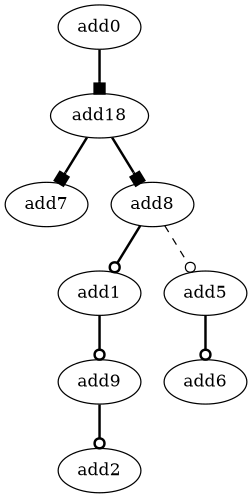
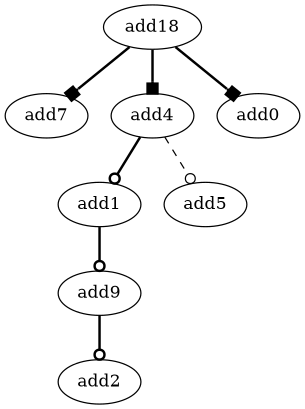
edge "add0" -> "add18": reversed
node "add8": label "add8" -> "add4"
node "add6": removed
